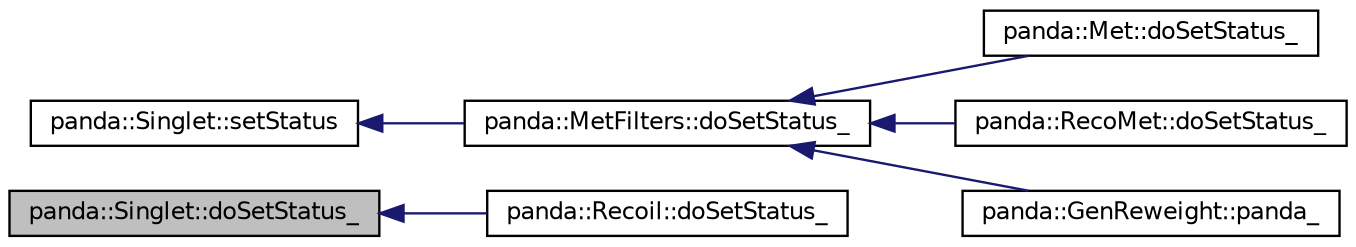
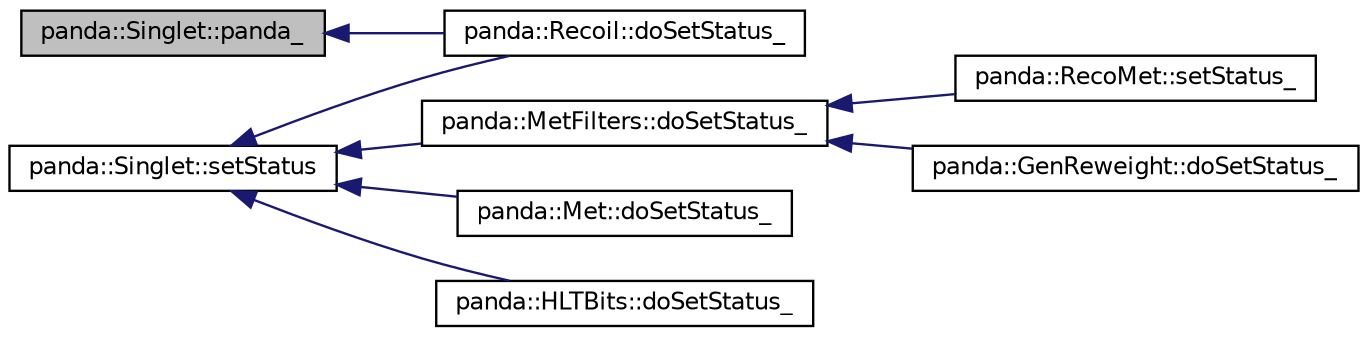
edge "panda::Met::doSetStatus_" -> "panda::MetFilters::doSetStatus_": now "panda::Met::doSetStatus_" -> "panda::Singlet::setStatus"
edge "panda::Recoil::doSetStatus_" -> "panda::Singlet::setStatus": added
node "panda::RecoMet::doSetStatus_": label "panda::RecoMet::doSetStatus_" -> "panda::RecoMet::setStatus_"
node "panda::Singlet::doSetStatus_": label "panda::Singlet::doSetStatus_" -> "panda::Singlet::panda_"
node "panda::GenReweight::panda_": label "panda::GenReweight::panda_" -> "panda::GenReweight::doSetStatus_"
node "panda::HLTBits::doSetStatus_": added
